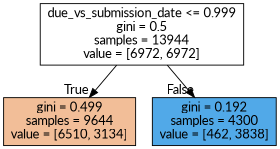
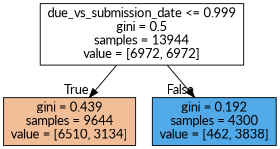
node "gini = 0.499 samples = 9644 value = [6510, 3134]": label "gini = 0.499 samples = 9644 value = [6510, 3134]" -> "gini = 0.439 samples = 9644 value = [6510, 3134]"
